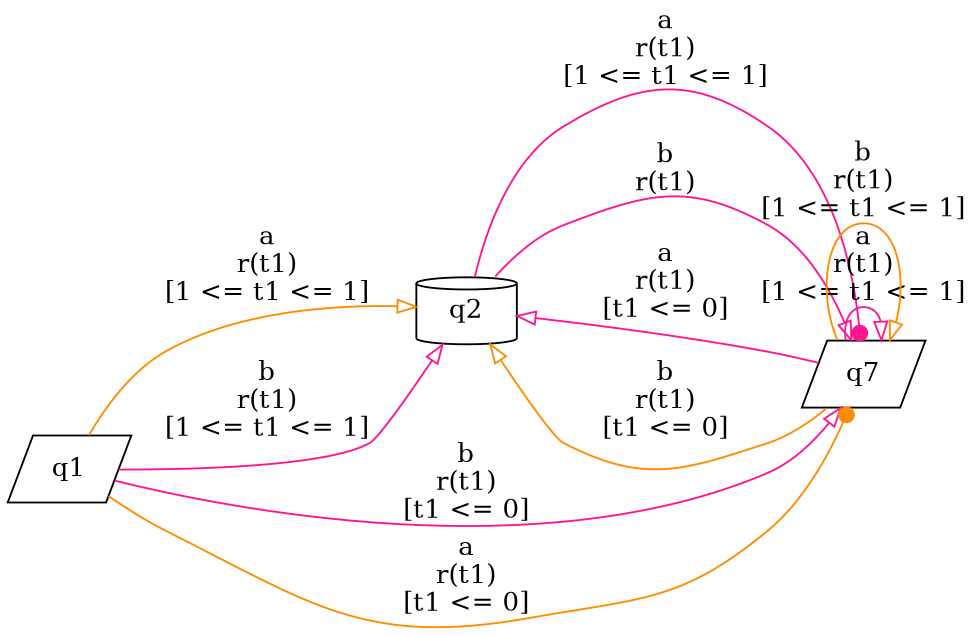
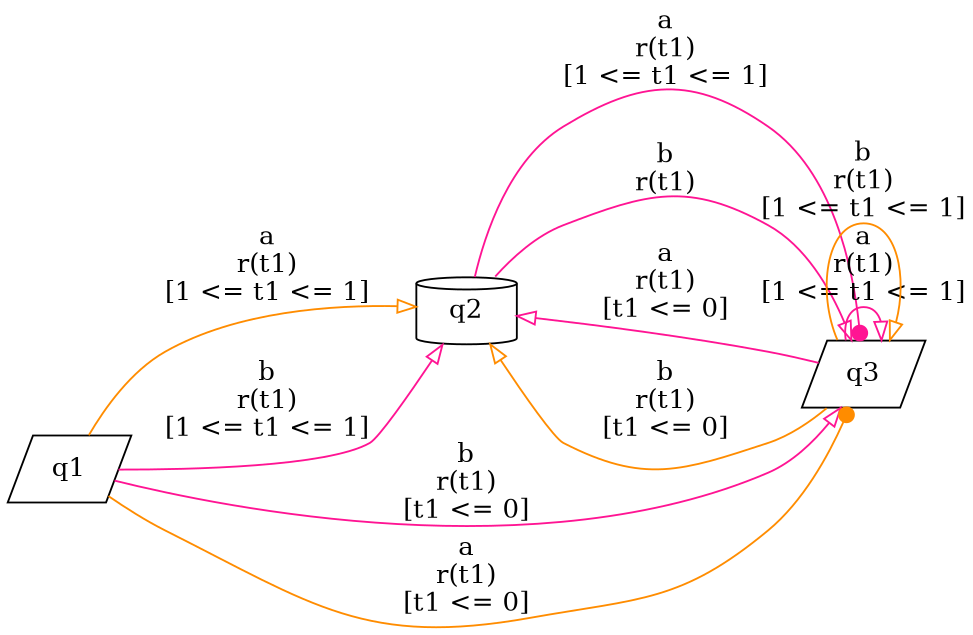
node "q7": label "q7" -> "q3"
